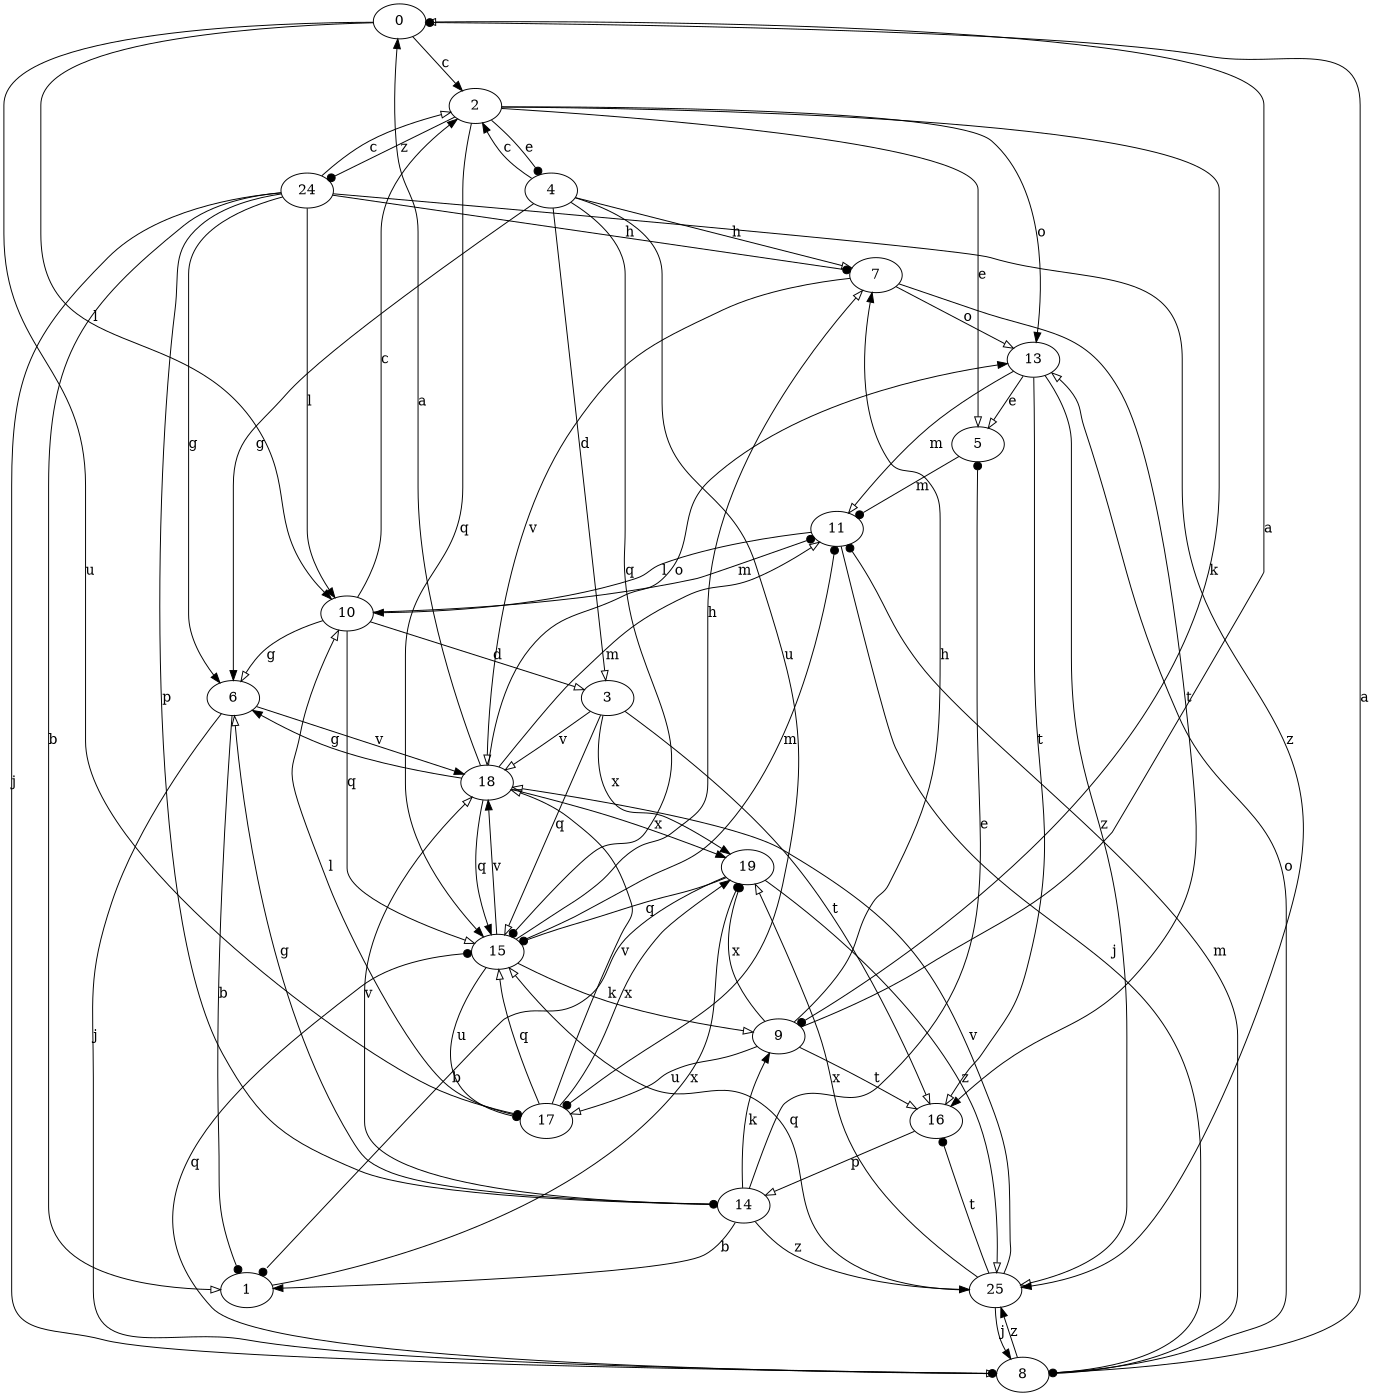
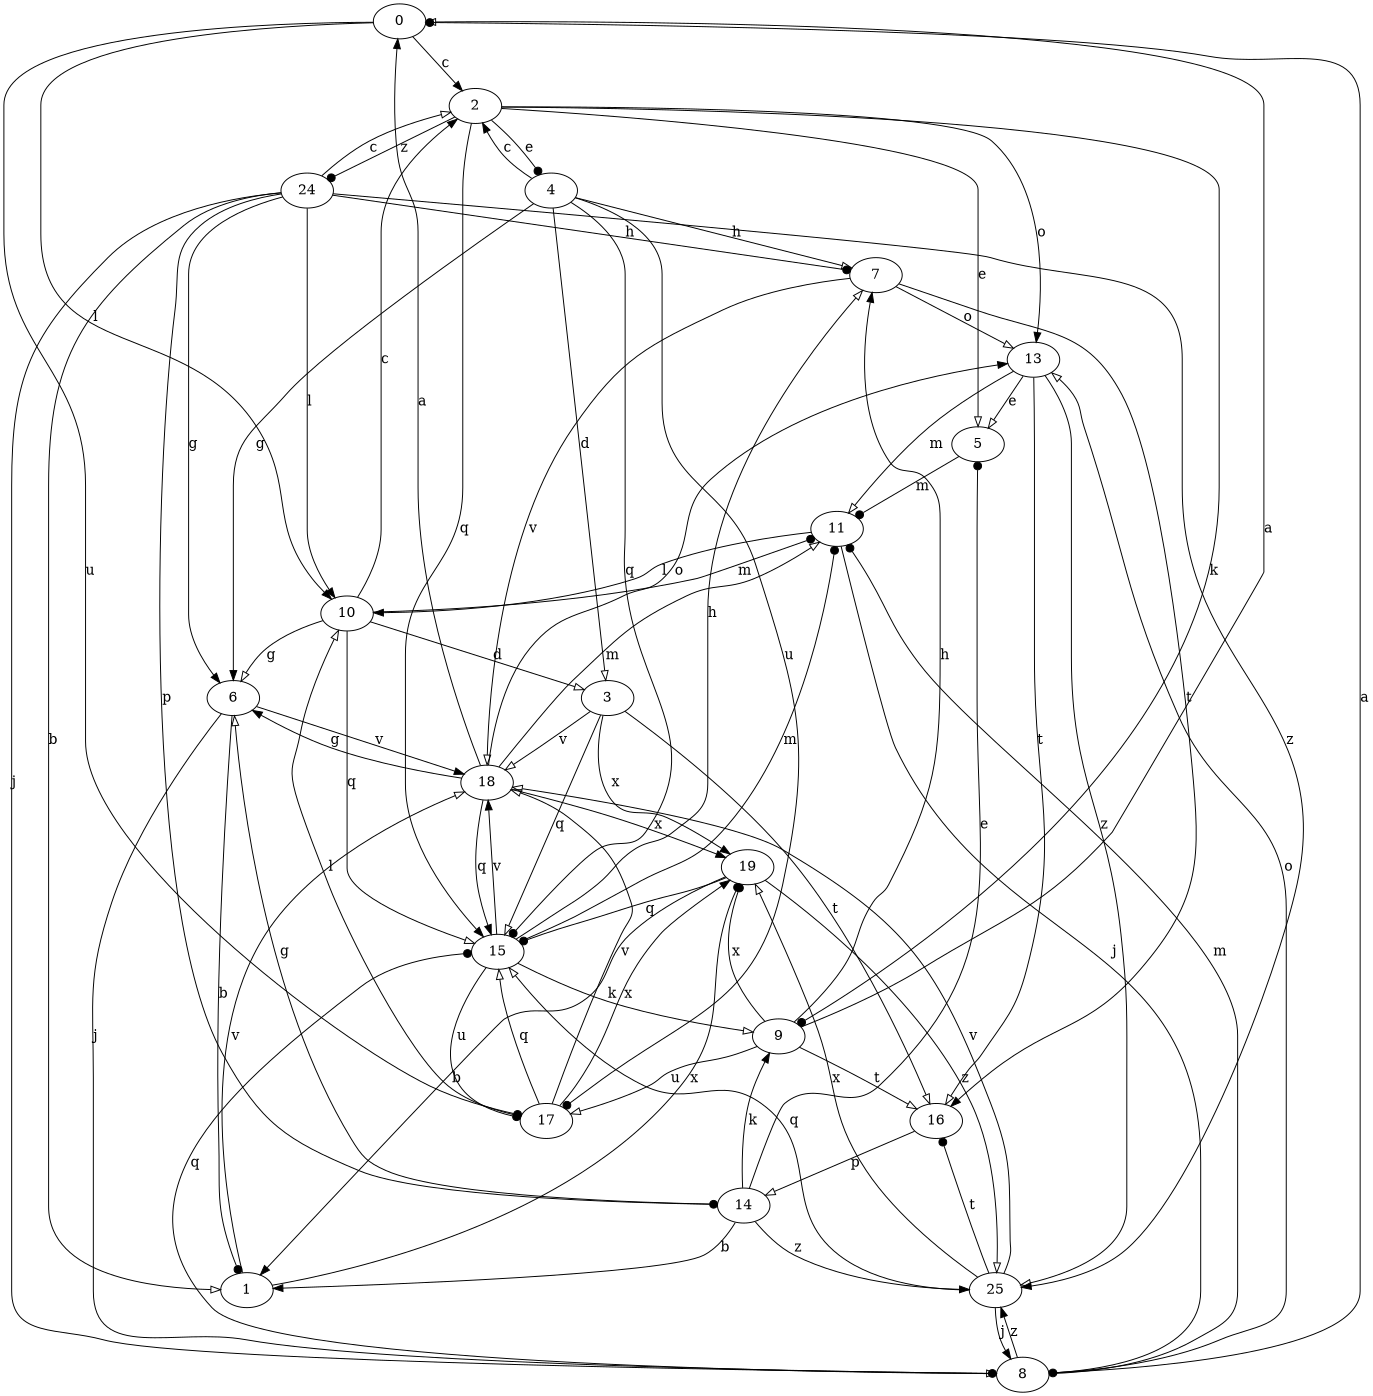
edge "19" -> "1": arrowhead dot -> normal
edge "14" -> "18": now "1" -> "18"
